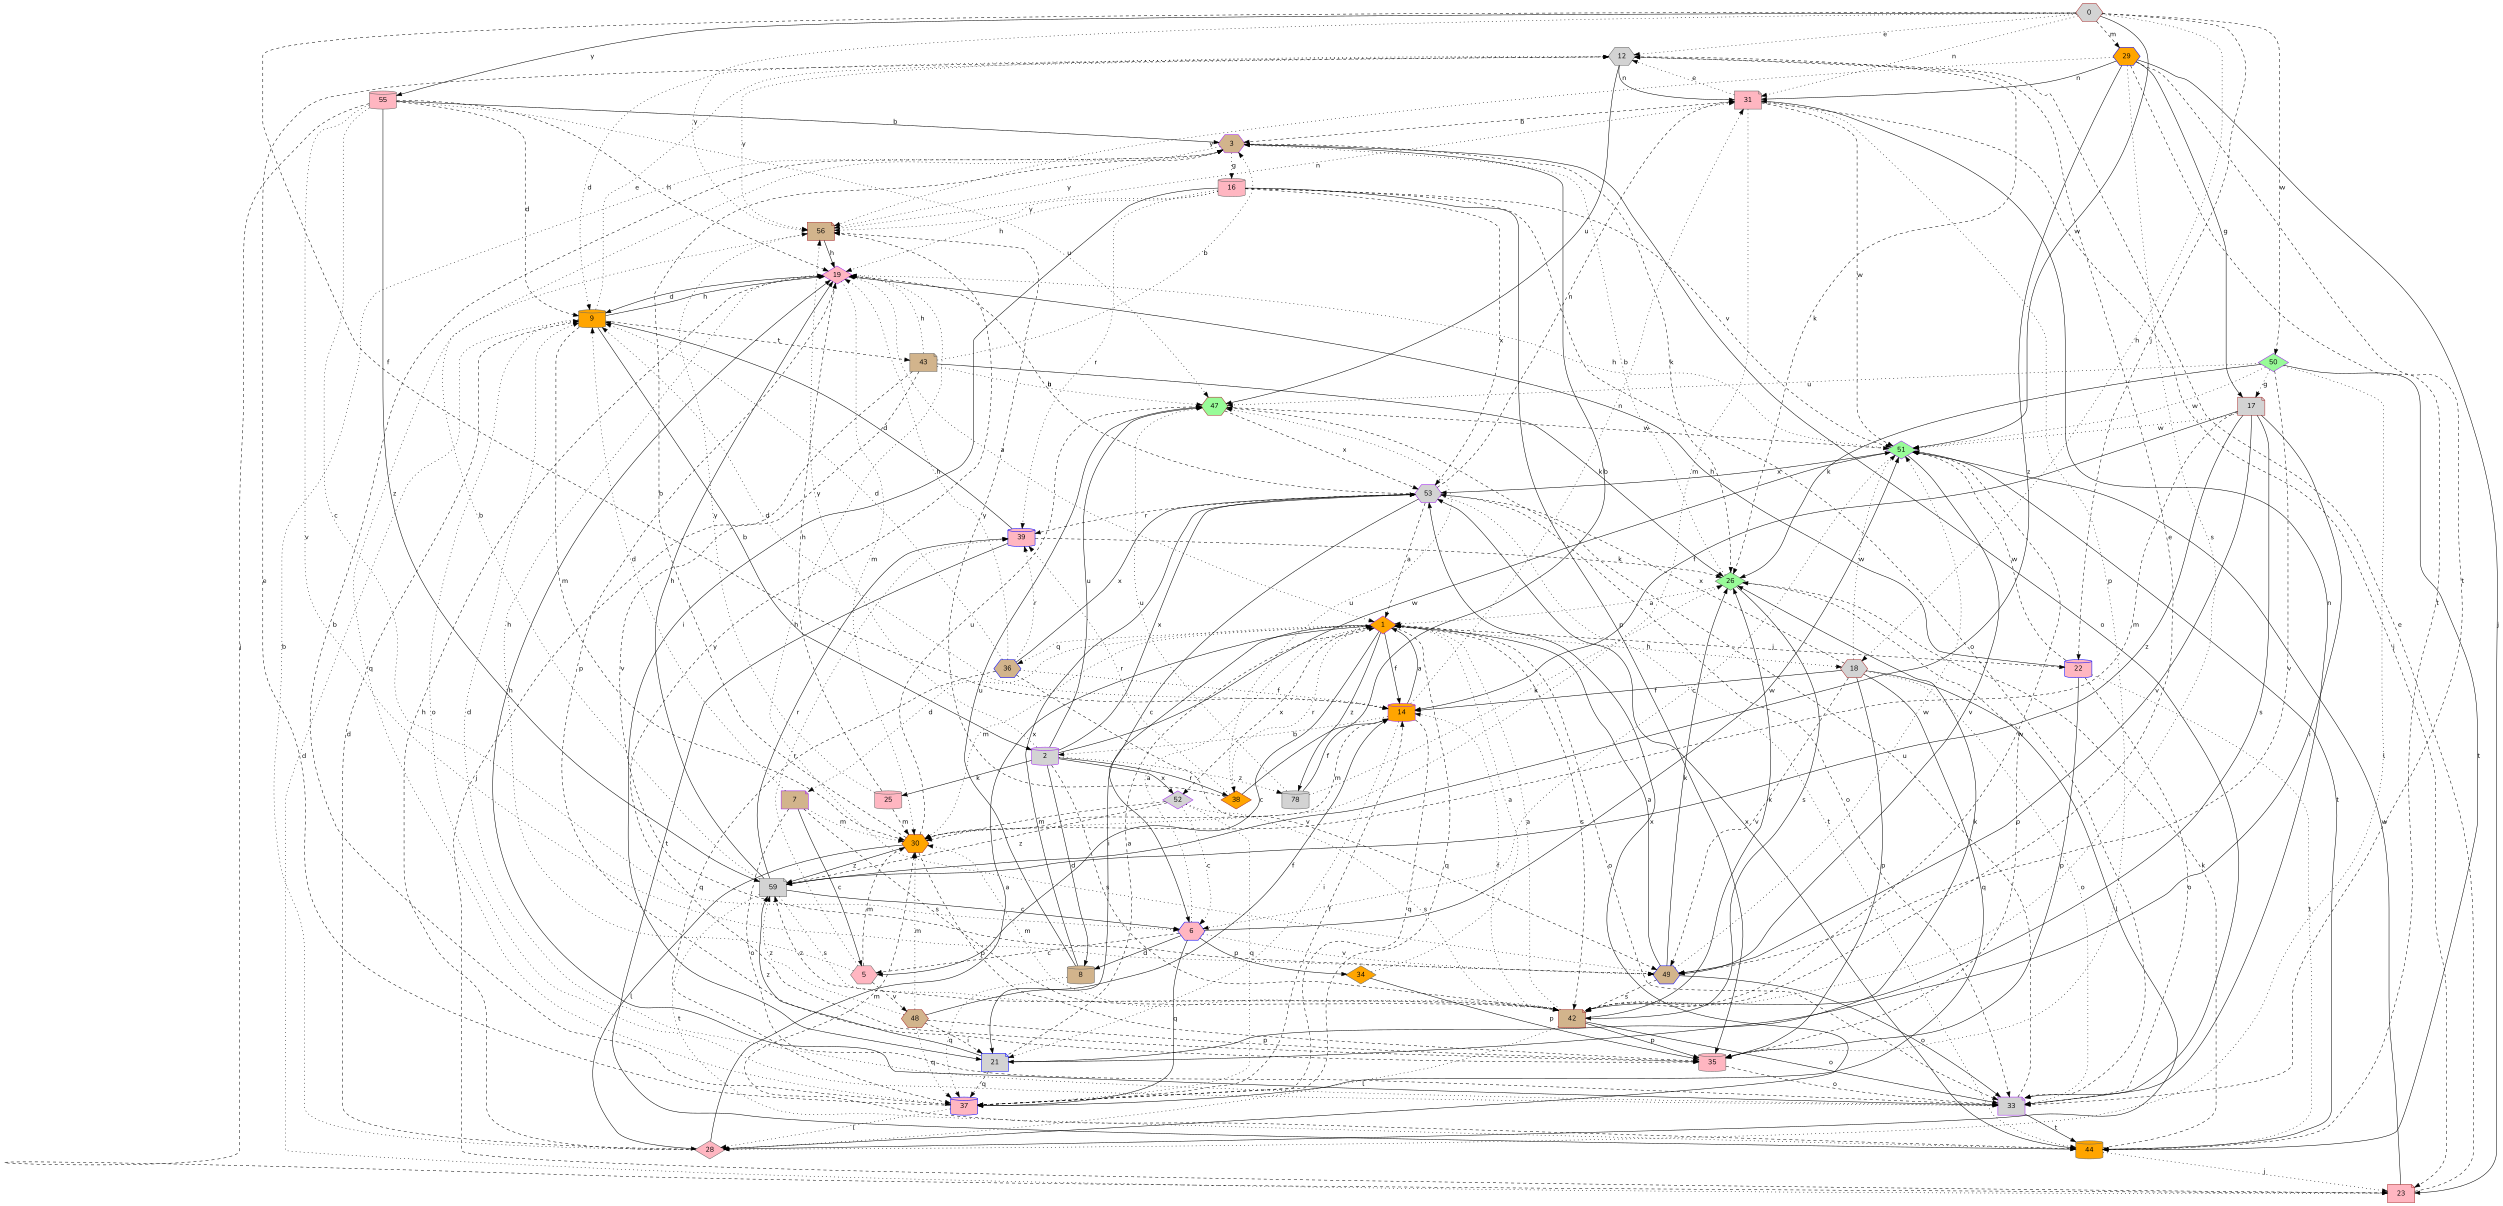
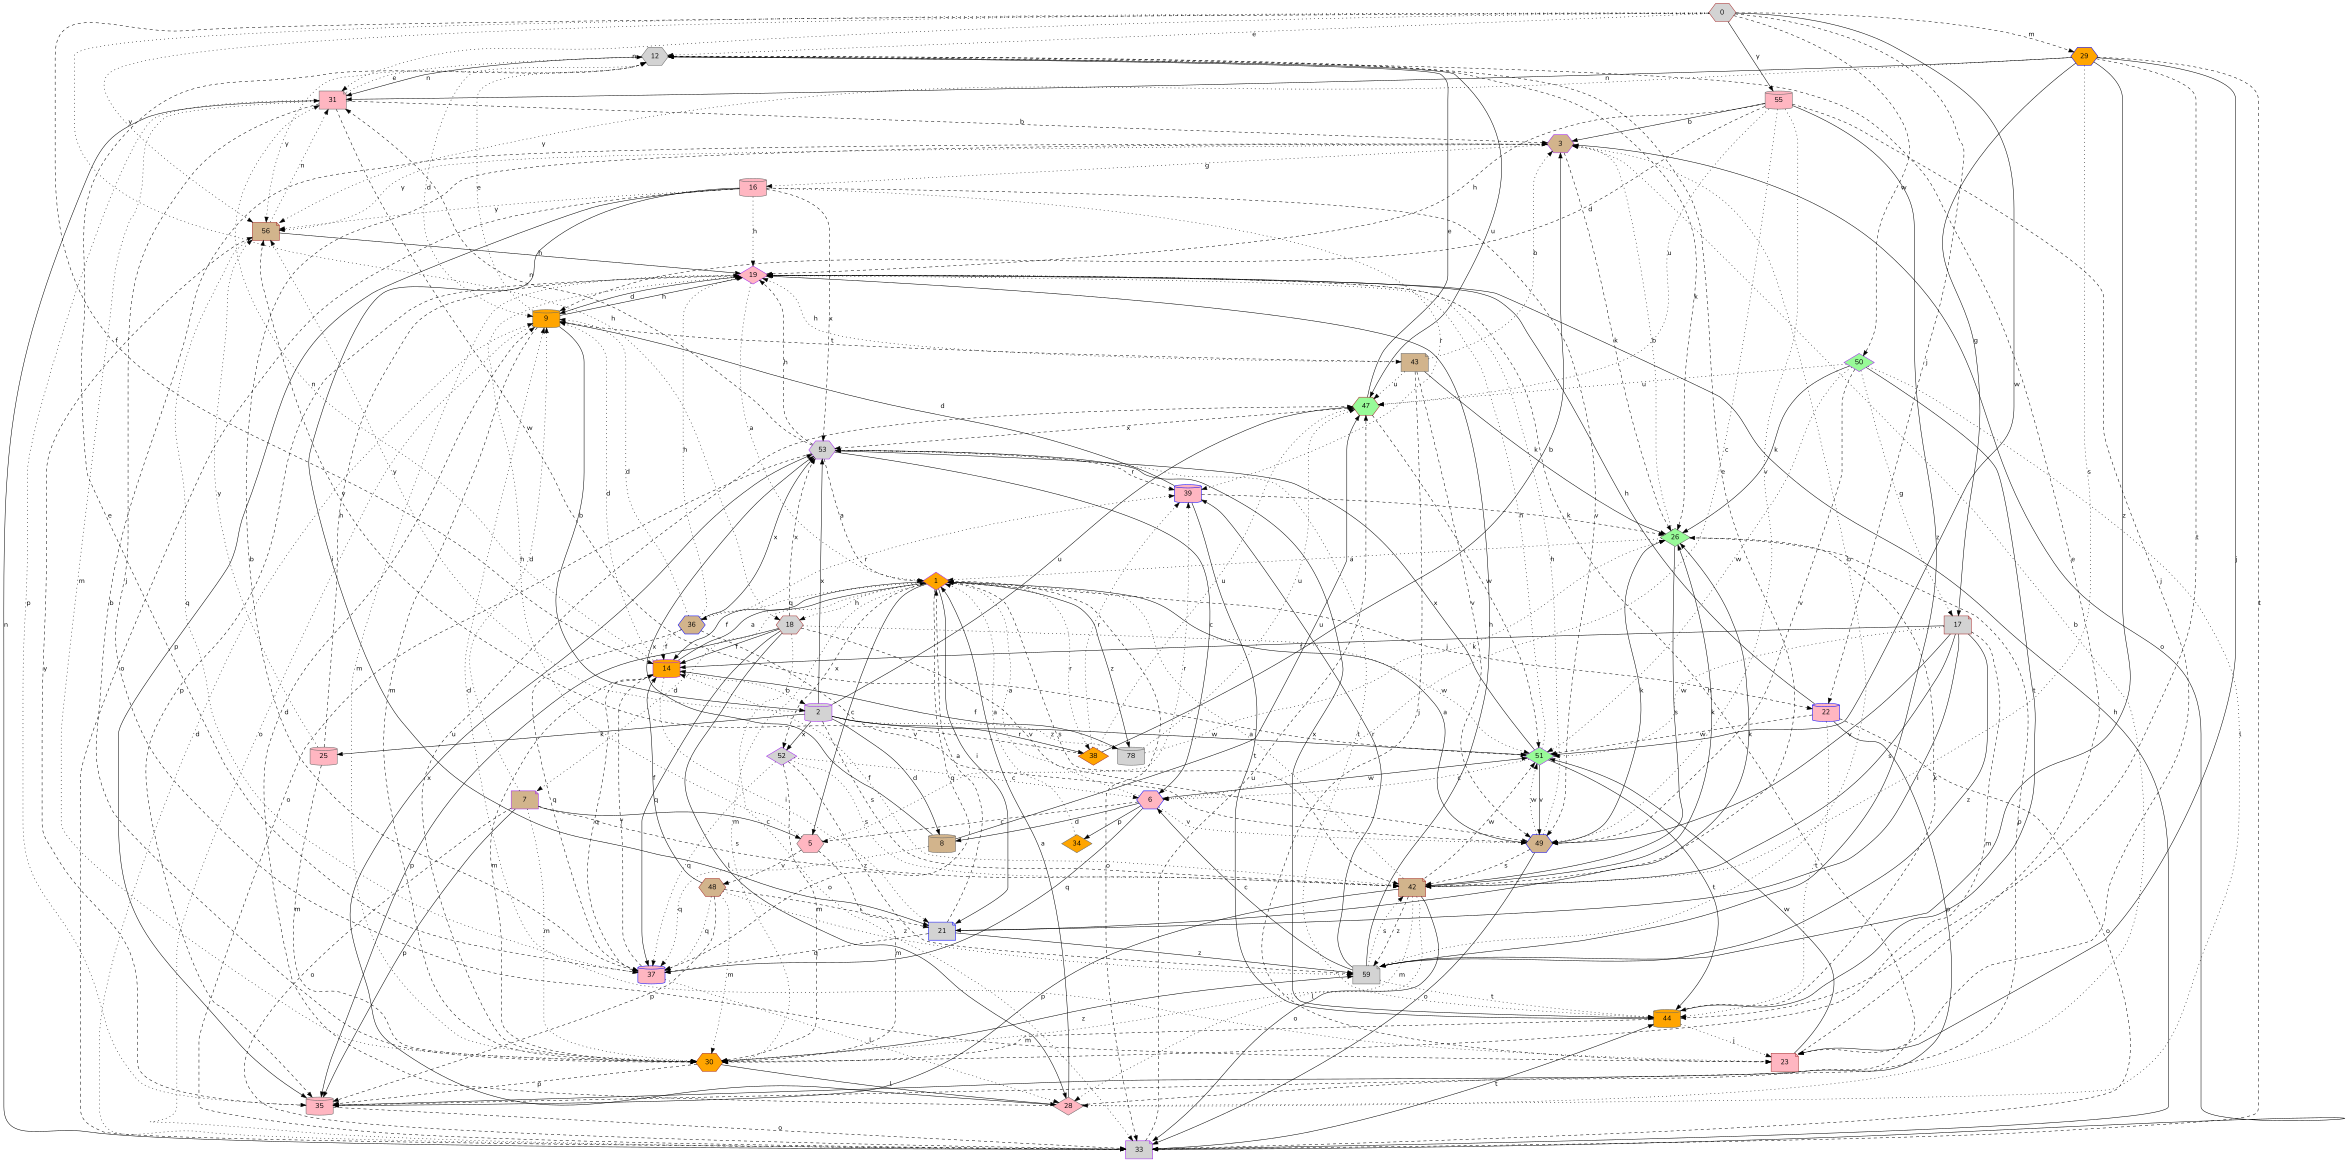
edge "47" -> "12": added, label "e"
edge "16" -> "51": now "16" -> "49"
edge "34" -> "35": now "7" -> "35"
